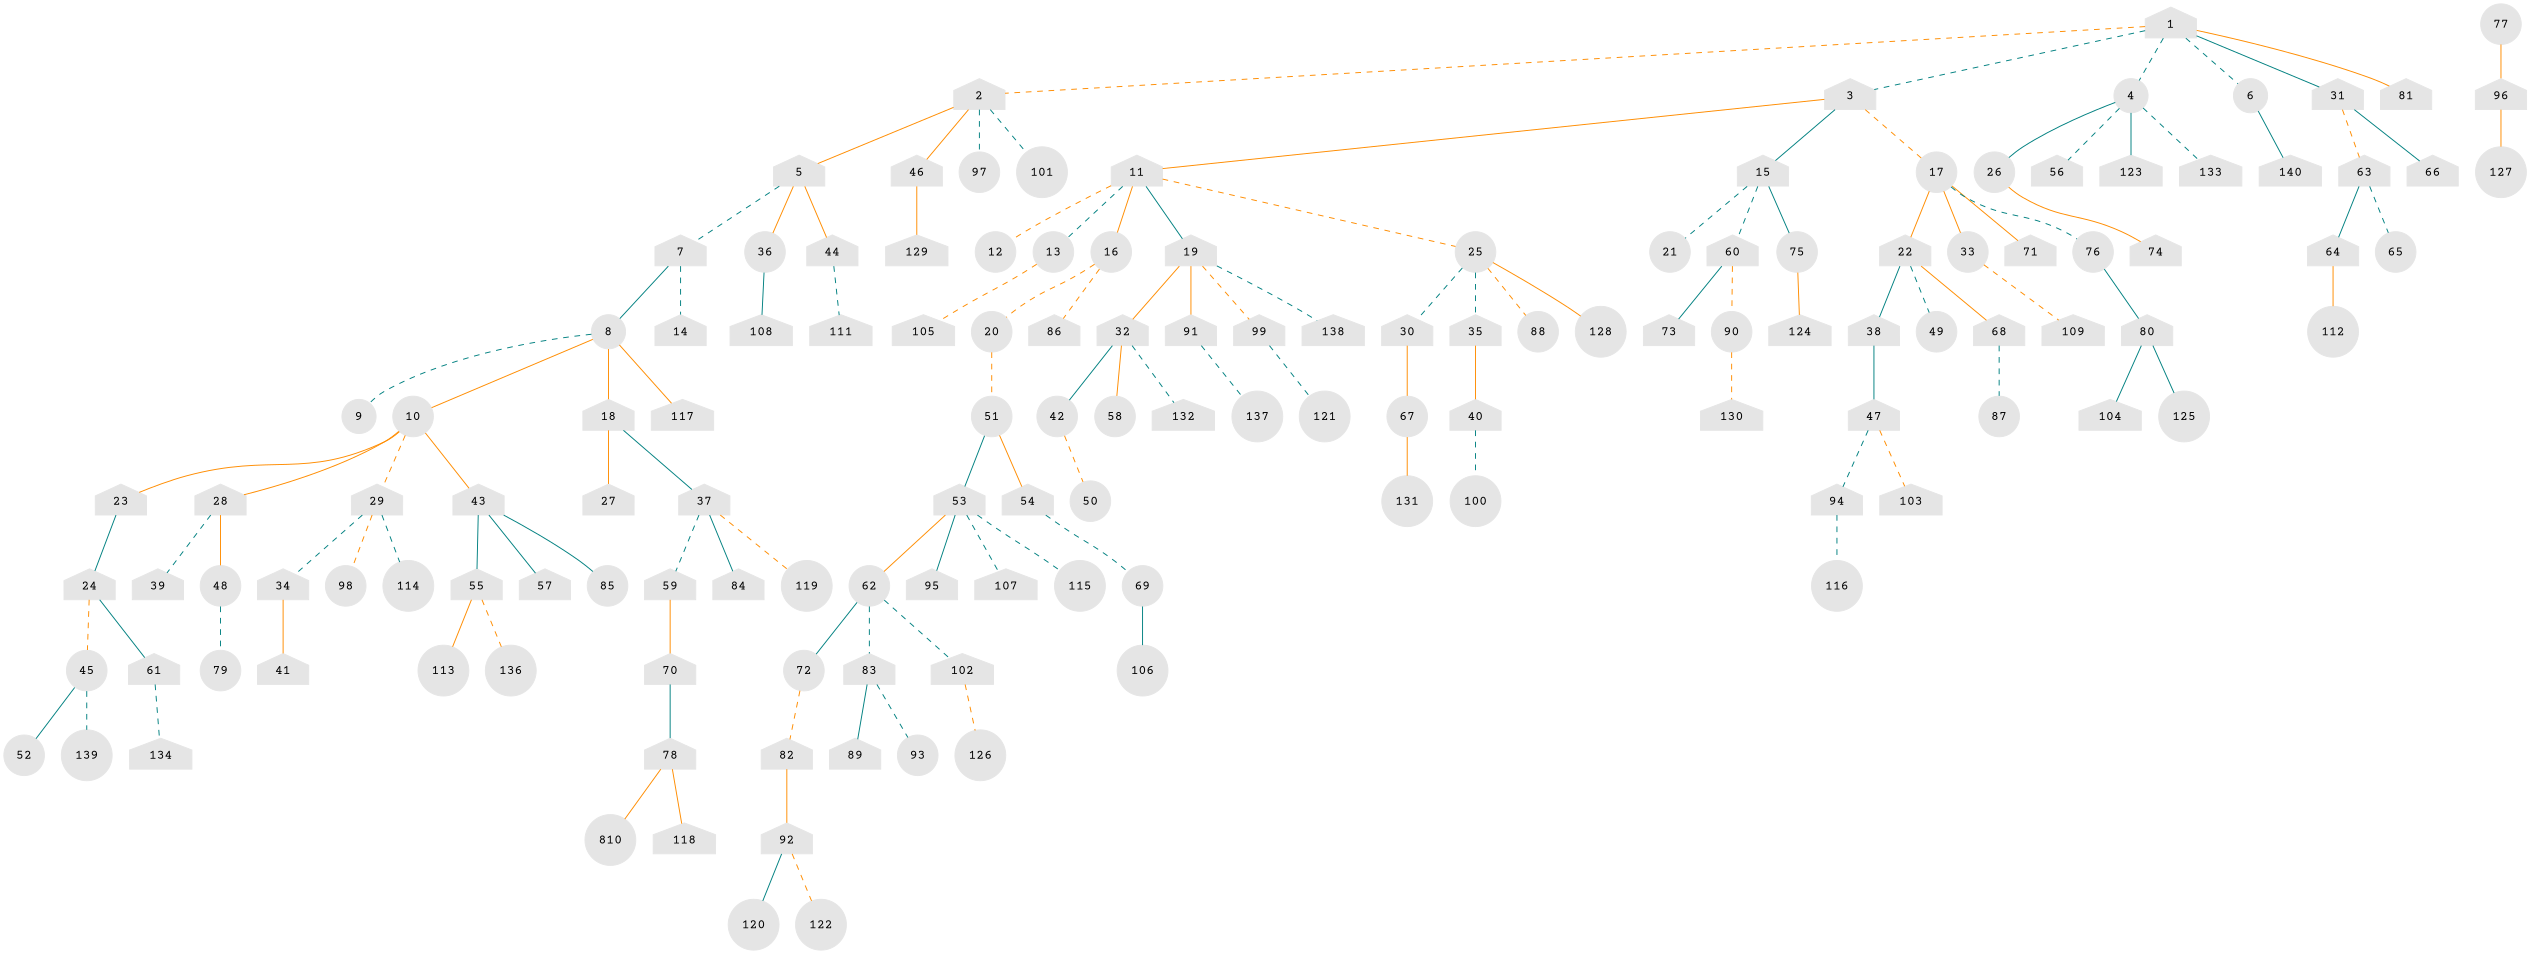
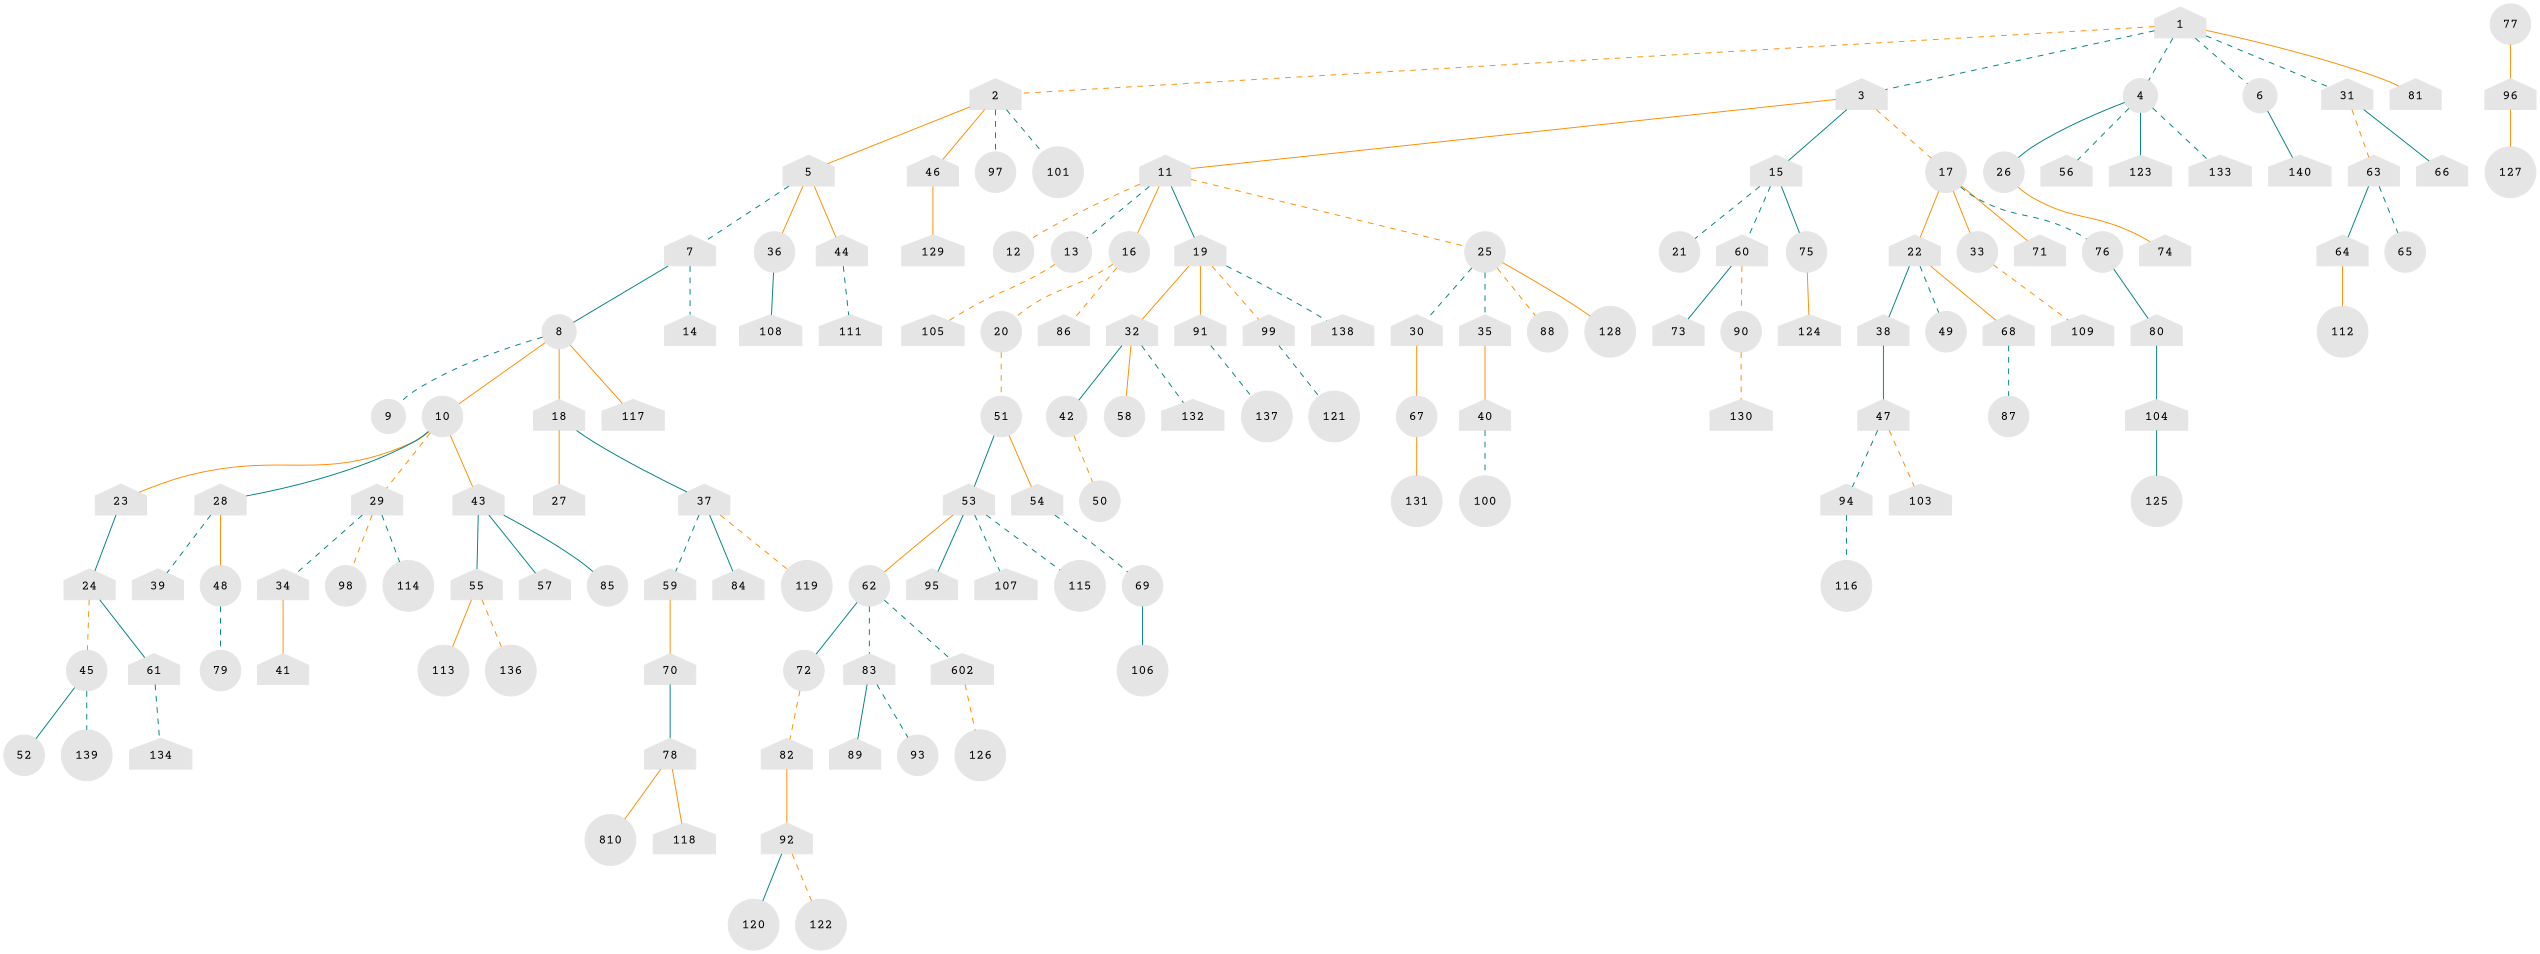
edge "1" -- "31": style solid -> dashed
edge "80" -- "125": now "104" -- "125"
edge "10" -- "28": color darkorange -> teal
node "102": label "102" -> "602"
